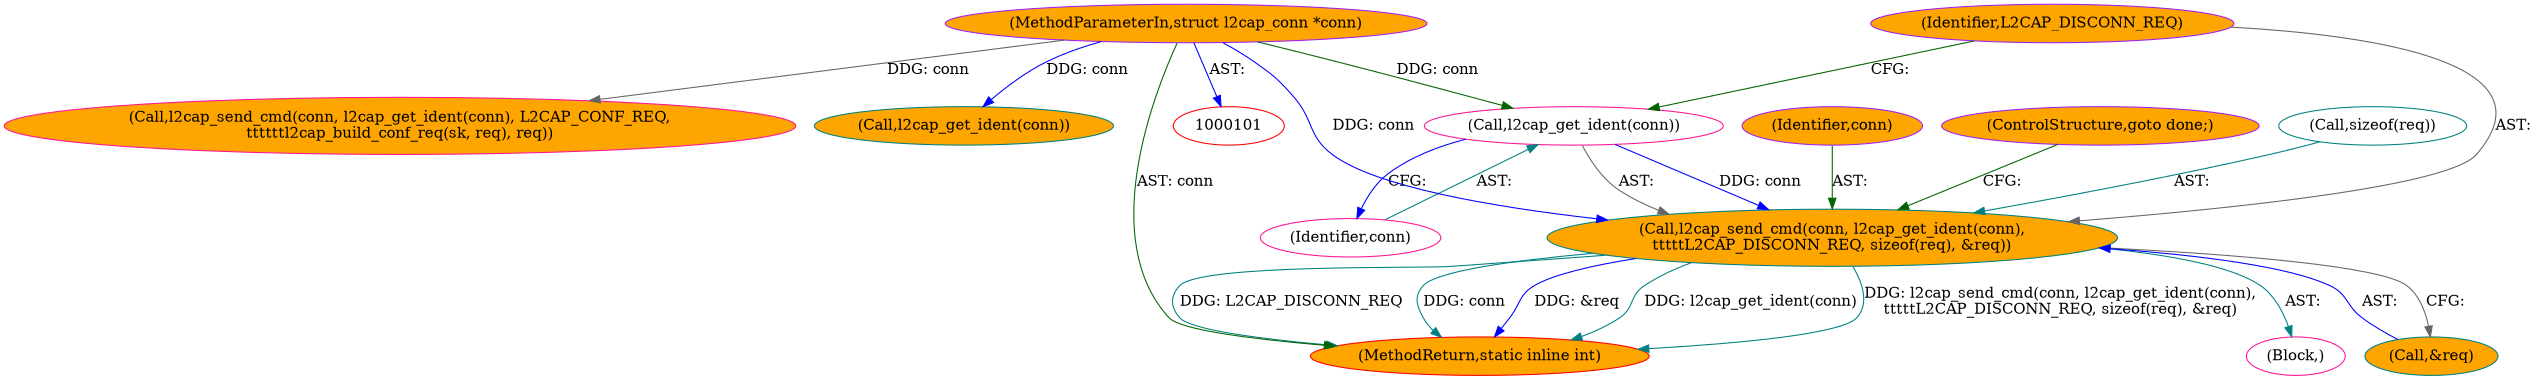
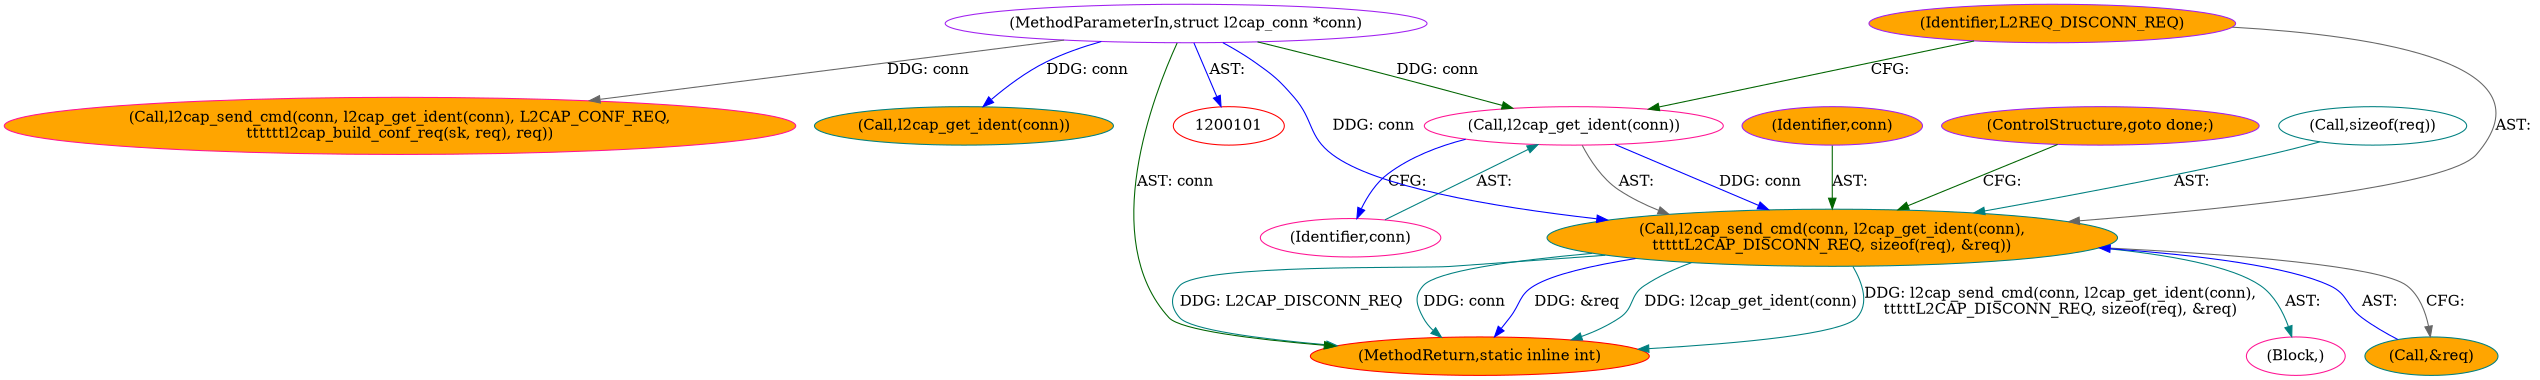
node "(MethodParameterIn,struct l2cap_conn *conn)": fillcolor orange -> white
node "(Identifier,L2CAP_DISCONN_REQ)": label "(Identifier,L2CAP_DISCONN_REQ)" -> "(Identifier,L2REQ_DISCONN_REQ)"
node "1000101": label "1000101" -> "1200101"
